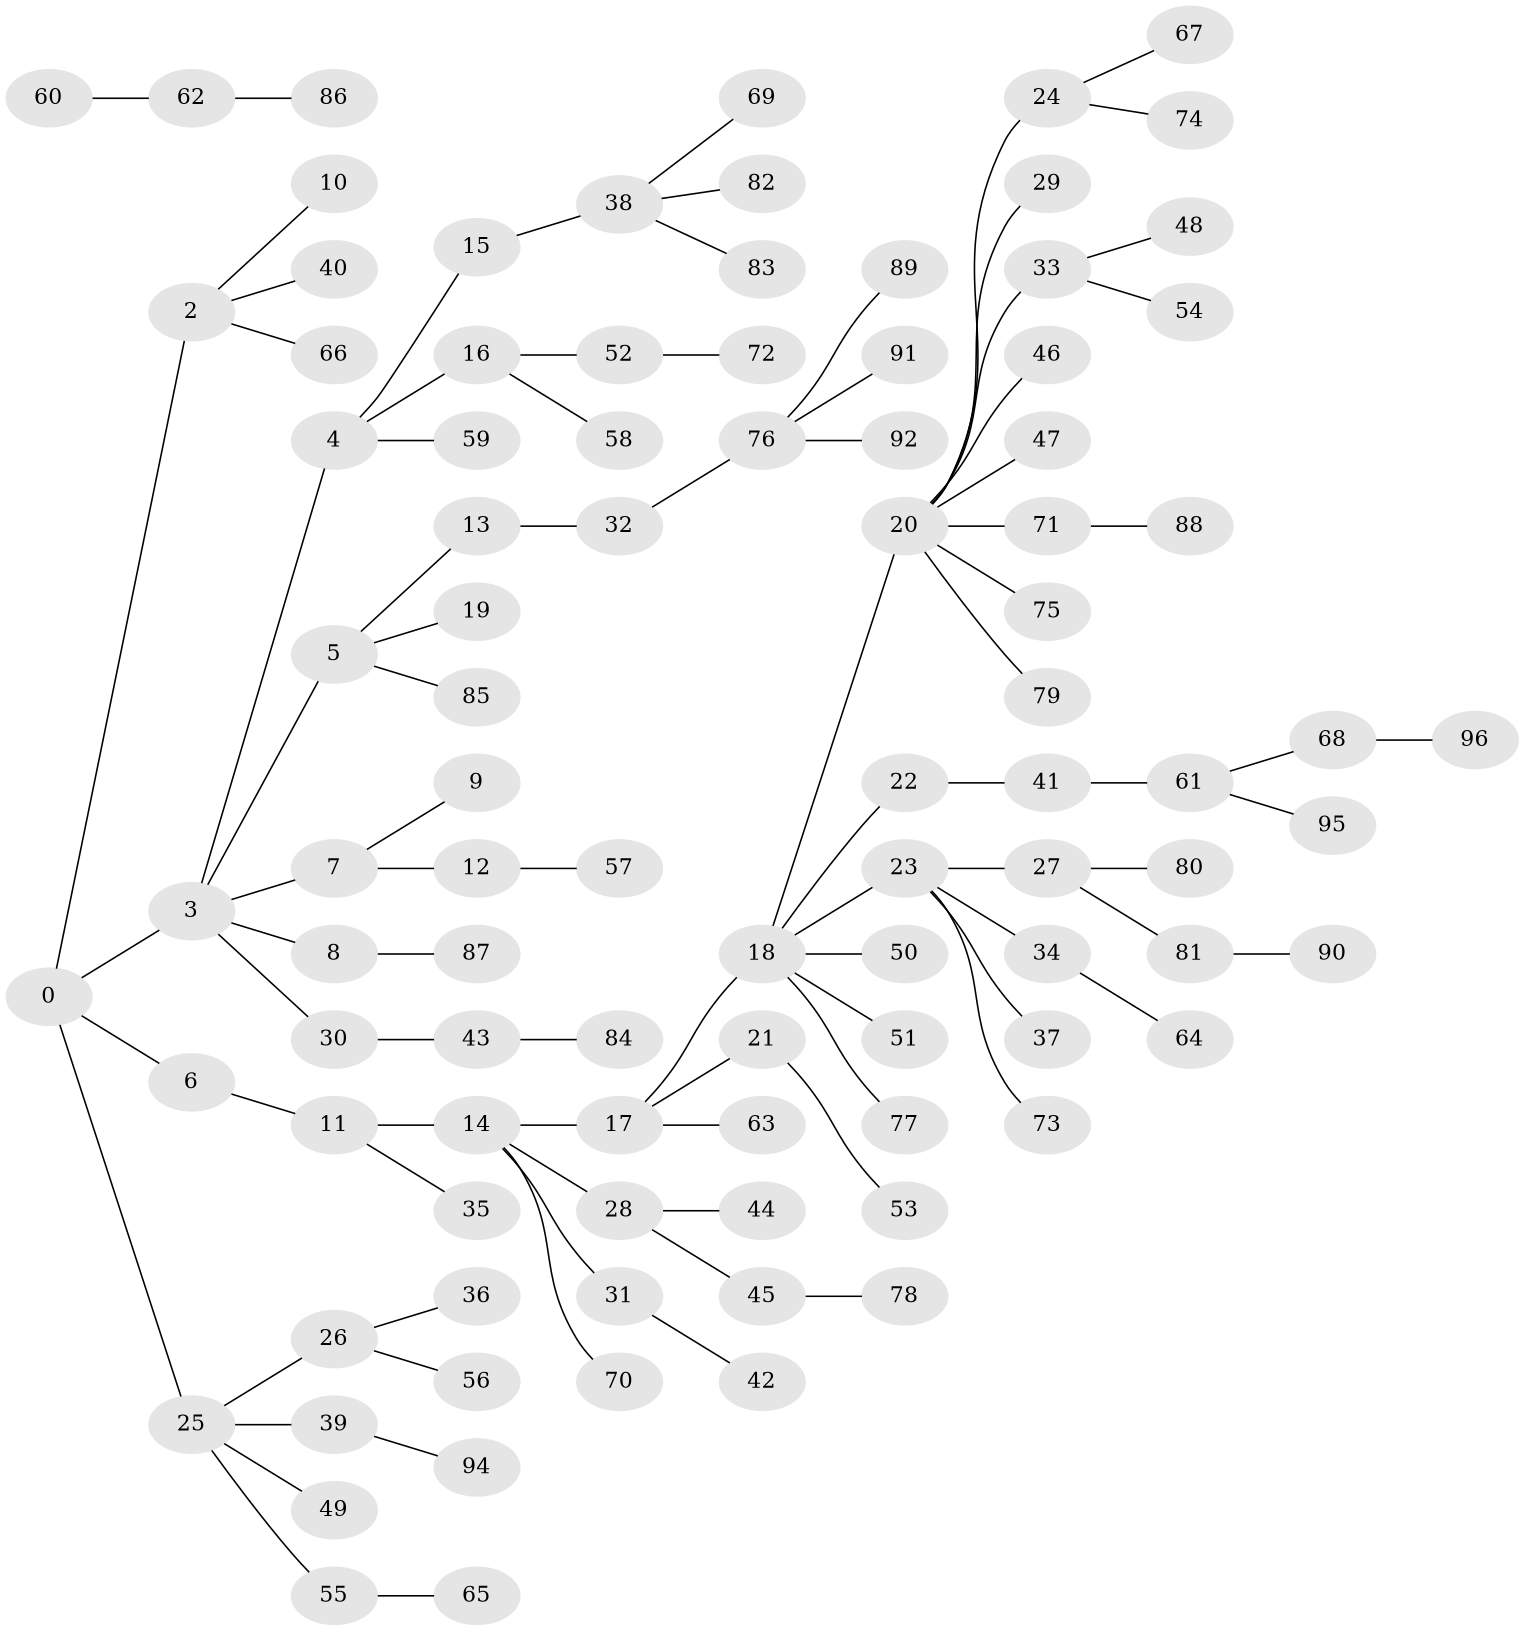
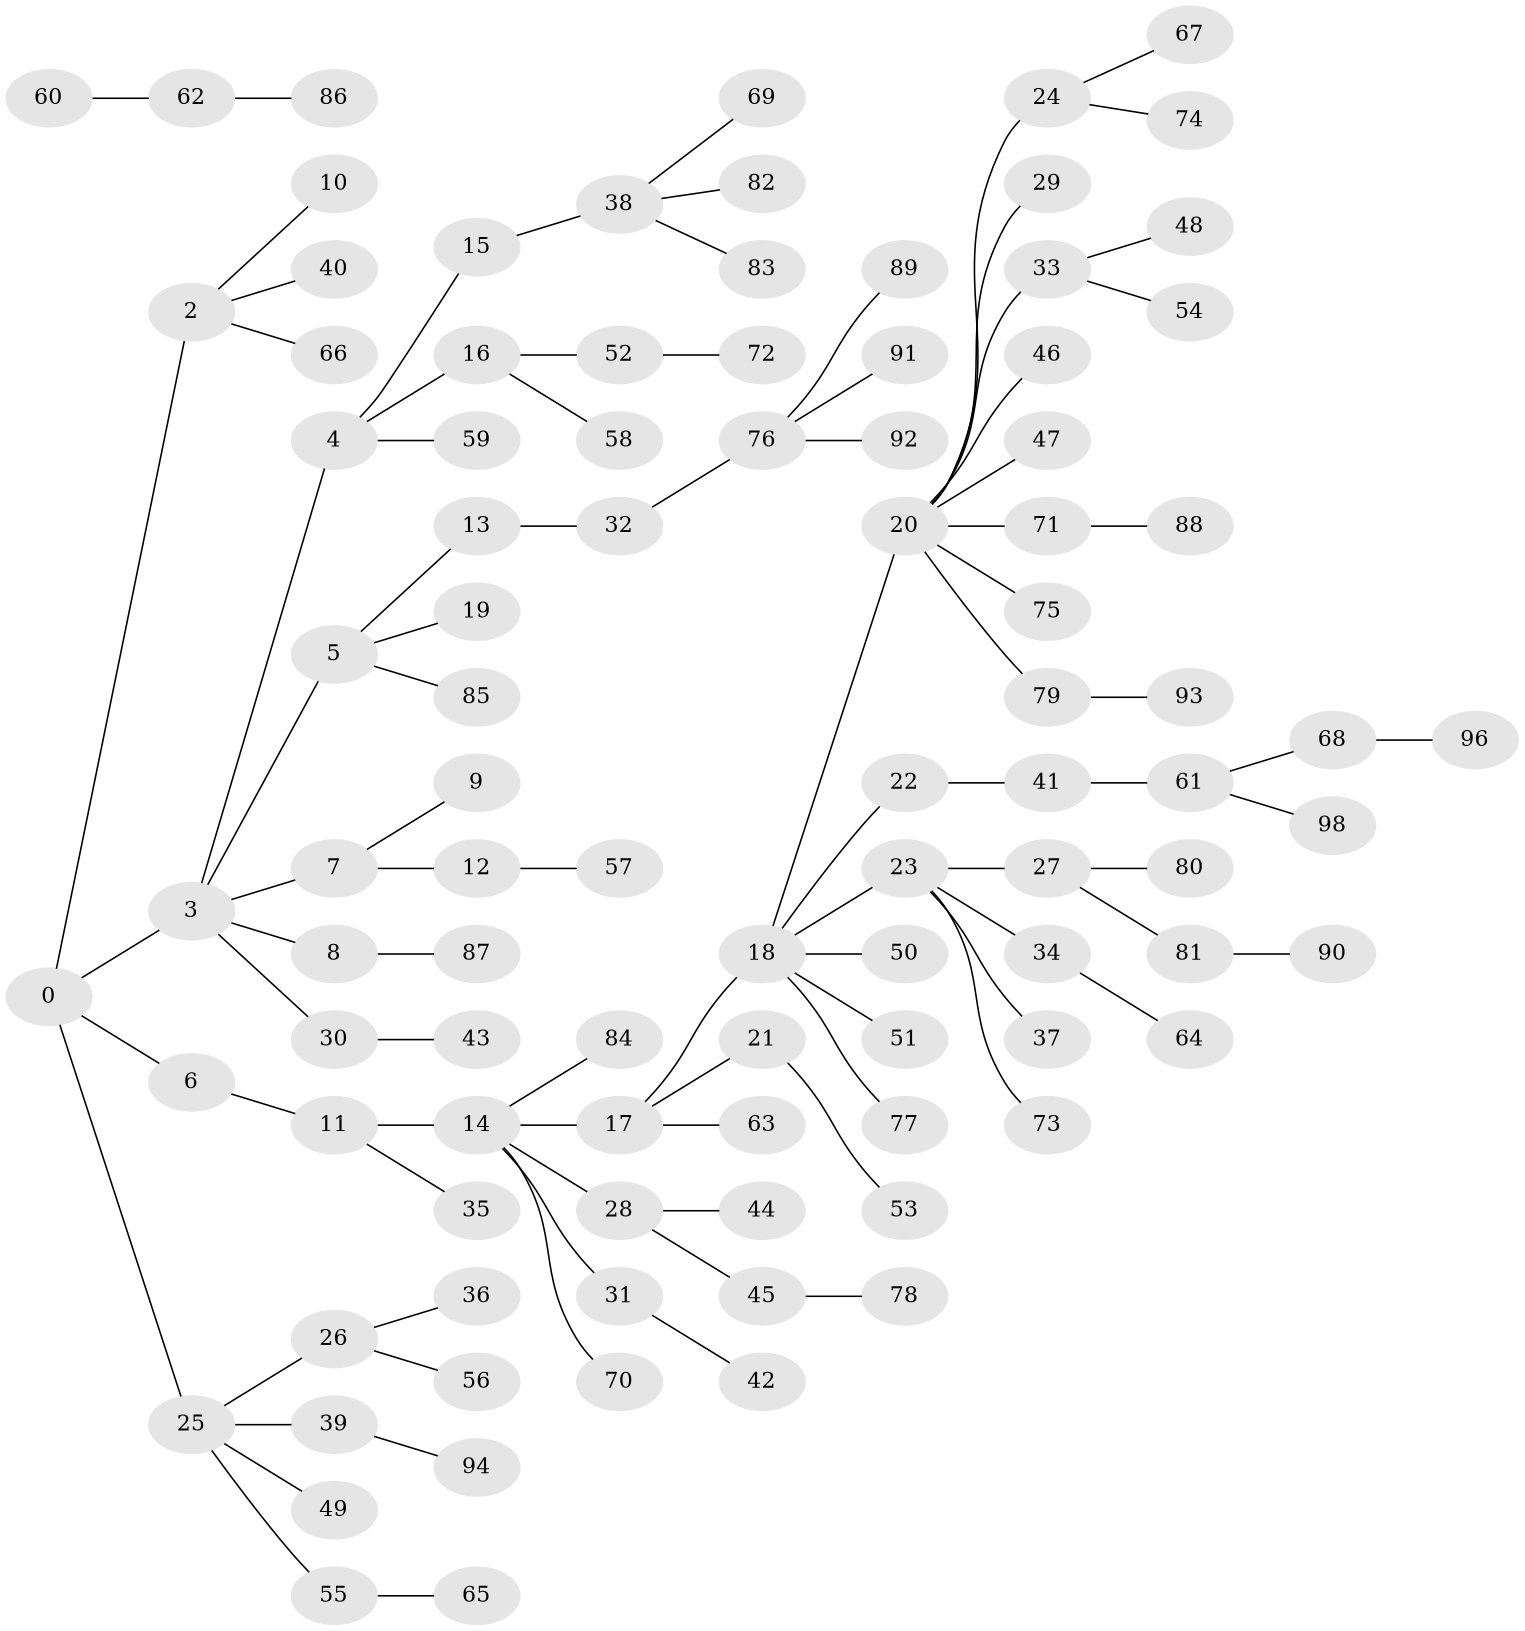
node "93": added
node "95": label "95" -> "98"
edge "43" -- "84": now "14" -- "84"
